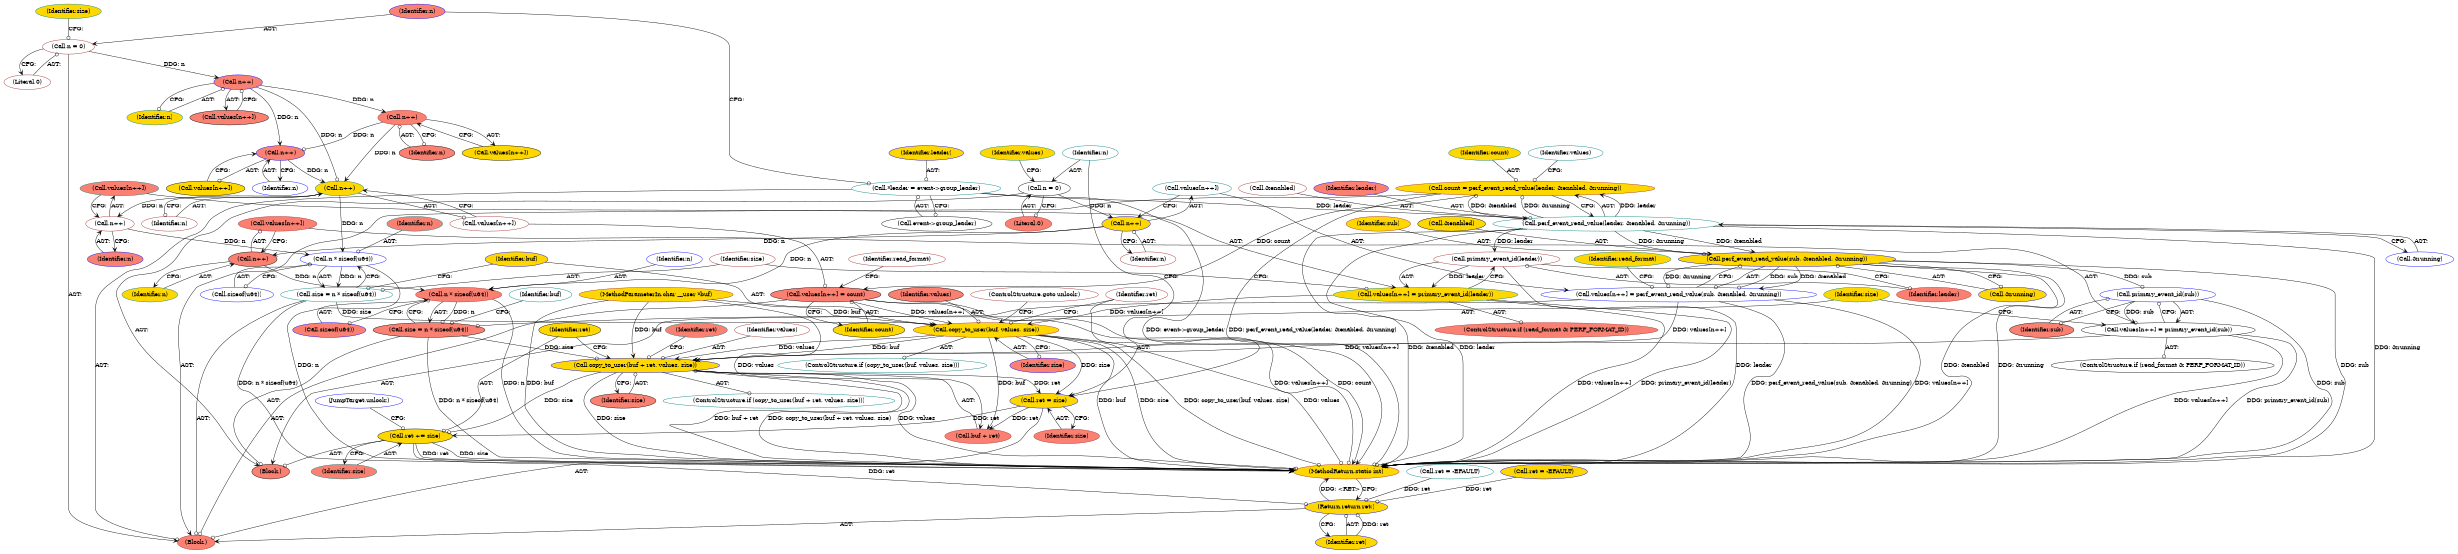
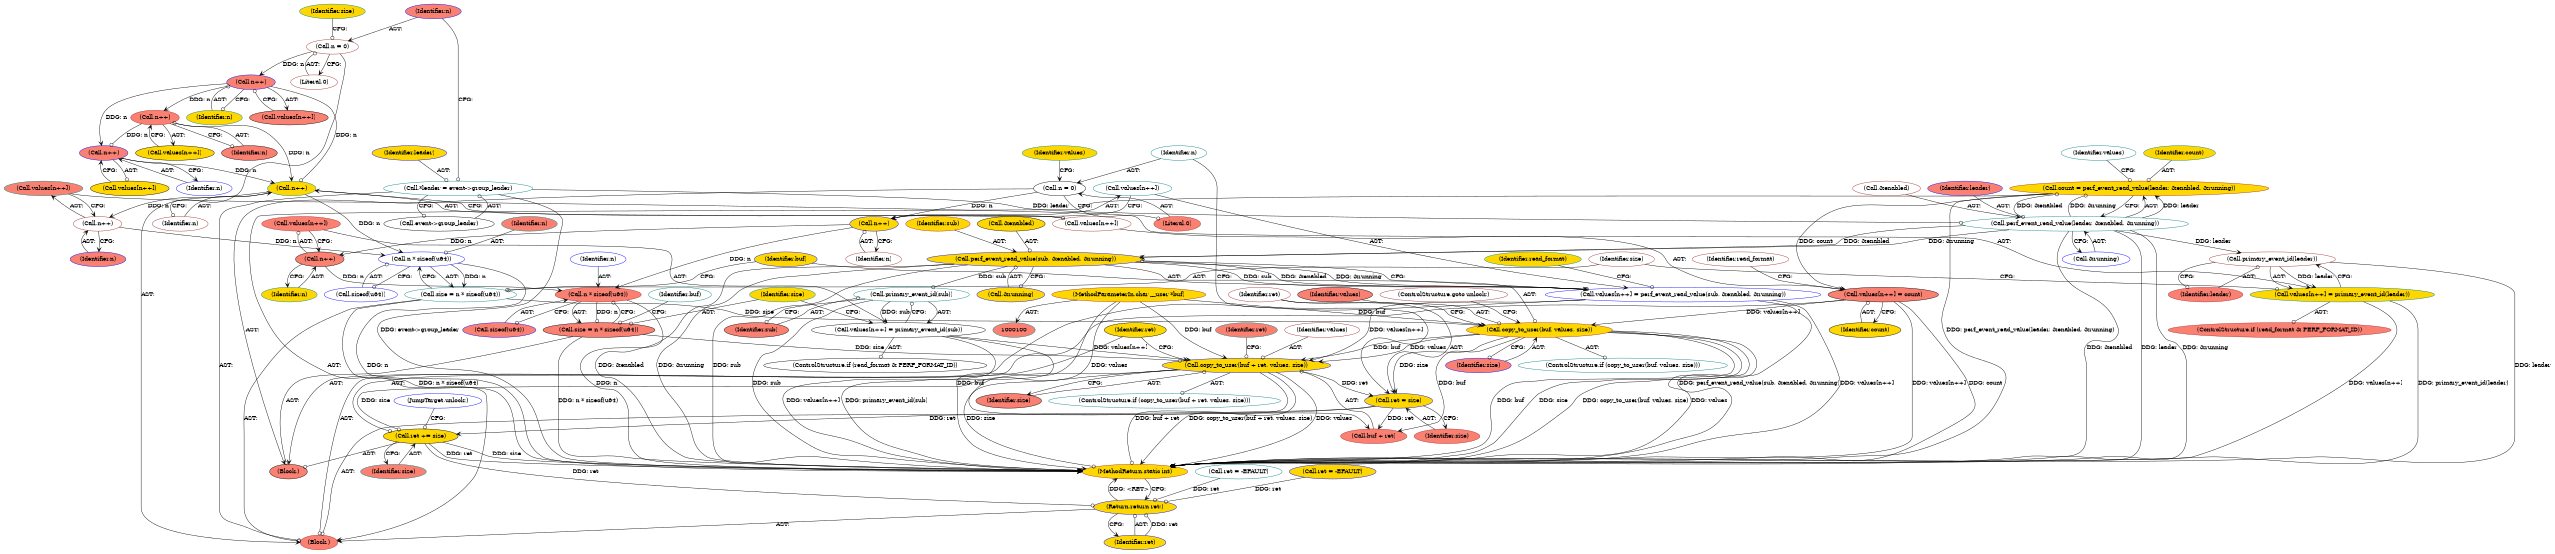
node "(Call,primary_event_id(sub))": color blue -> teal
edge "(Call,values[n++] = primary_event_id(leader))" -> "(Call,copy_to_user(buf, values, size))": removed, label "DDG: values[n++]"
node "1000100": added
